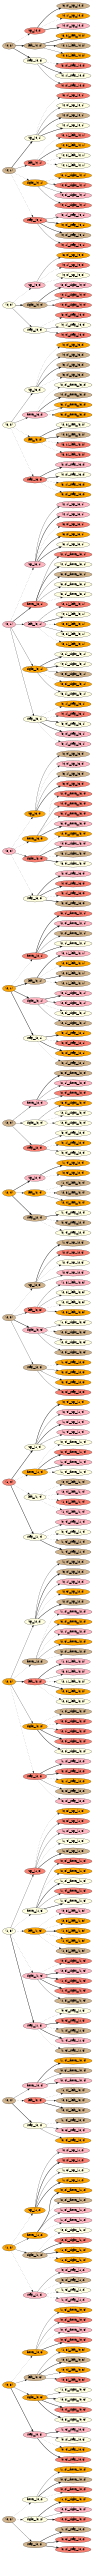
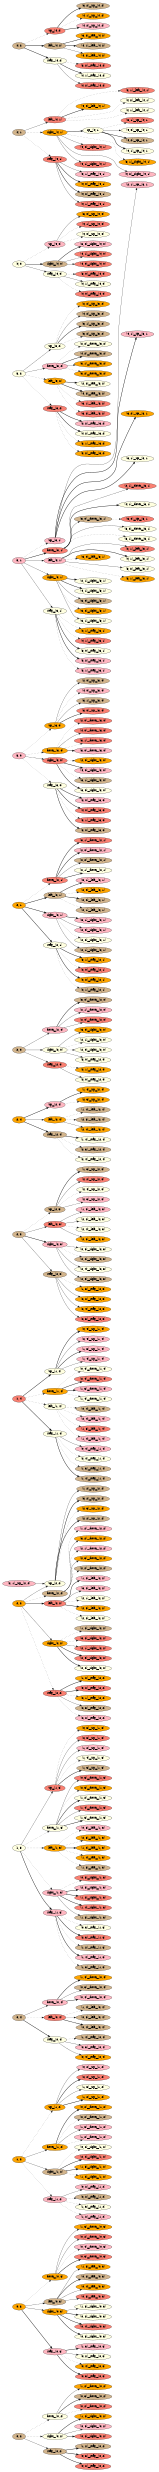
edge "(4, 1)" -> "up__(4, 1)": now "right__(4, 1)" -> "up__(4, 1)"
edge "stay__(4, 0)" -> "(4, 0)__stay__(4, 0)": style solid -> dotted
edge "up__(3, 1)" -> "(3, 0)__up__(3, 1)": now "(3, 0)__down__(3, 1)" -> "(3, 0)__up__(3, 1)"
edge "stay__(2, 0)" -> "(3, 0)__stay__(2, 0)": now "right__(2, 0)" -> "(3, 0)__stay__(2, 0)"
node "(1, 3)__right__(2, 3)": label "(1, 3)__right__(2, 3)" -> "(0, 3)__right__(2, 3)"
edge "up__(2, 2)" -> "(2, 1)__up__(2, 2)": reversed
node "(1, 2)__stay__(2, 2)": fillcolor lightpink -> orange
